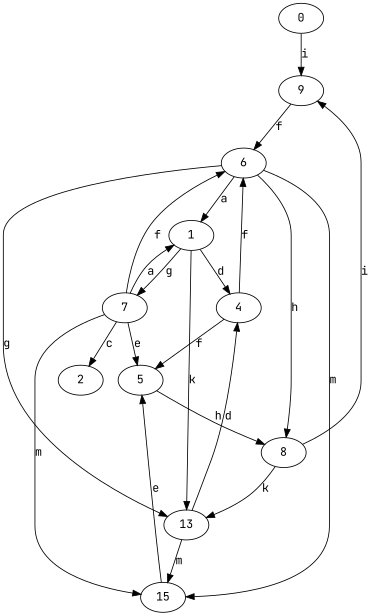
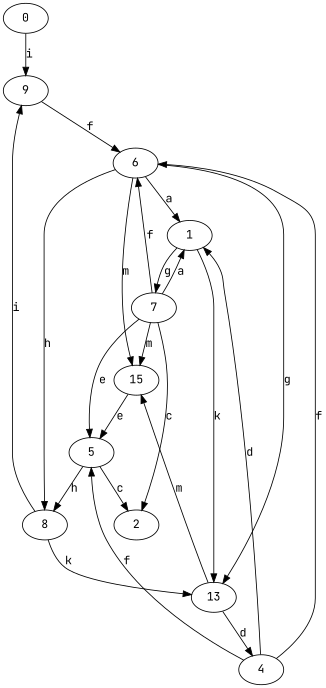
edge "1" -> "4": reversed
edge "5" -> "2": added, label "c"
